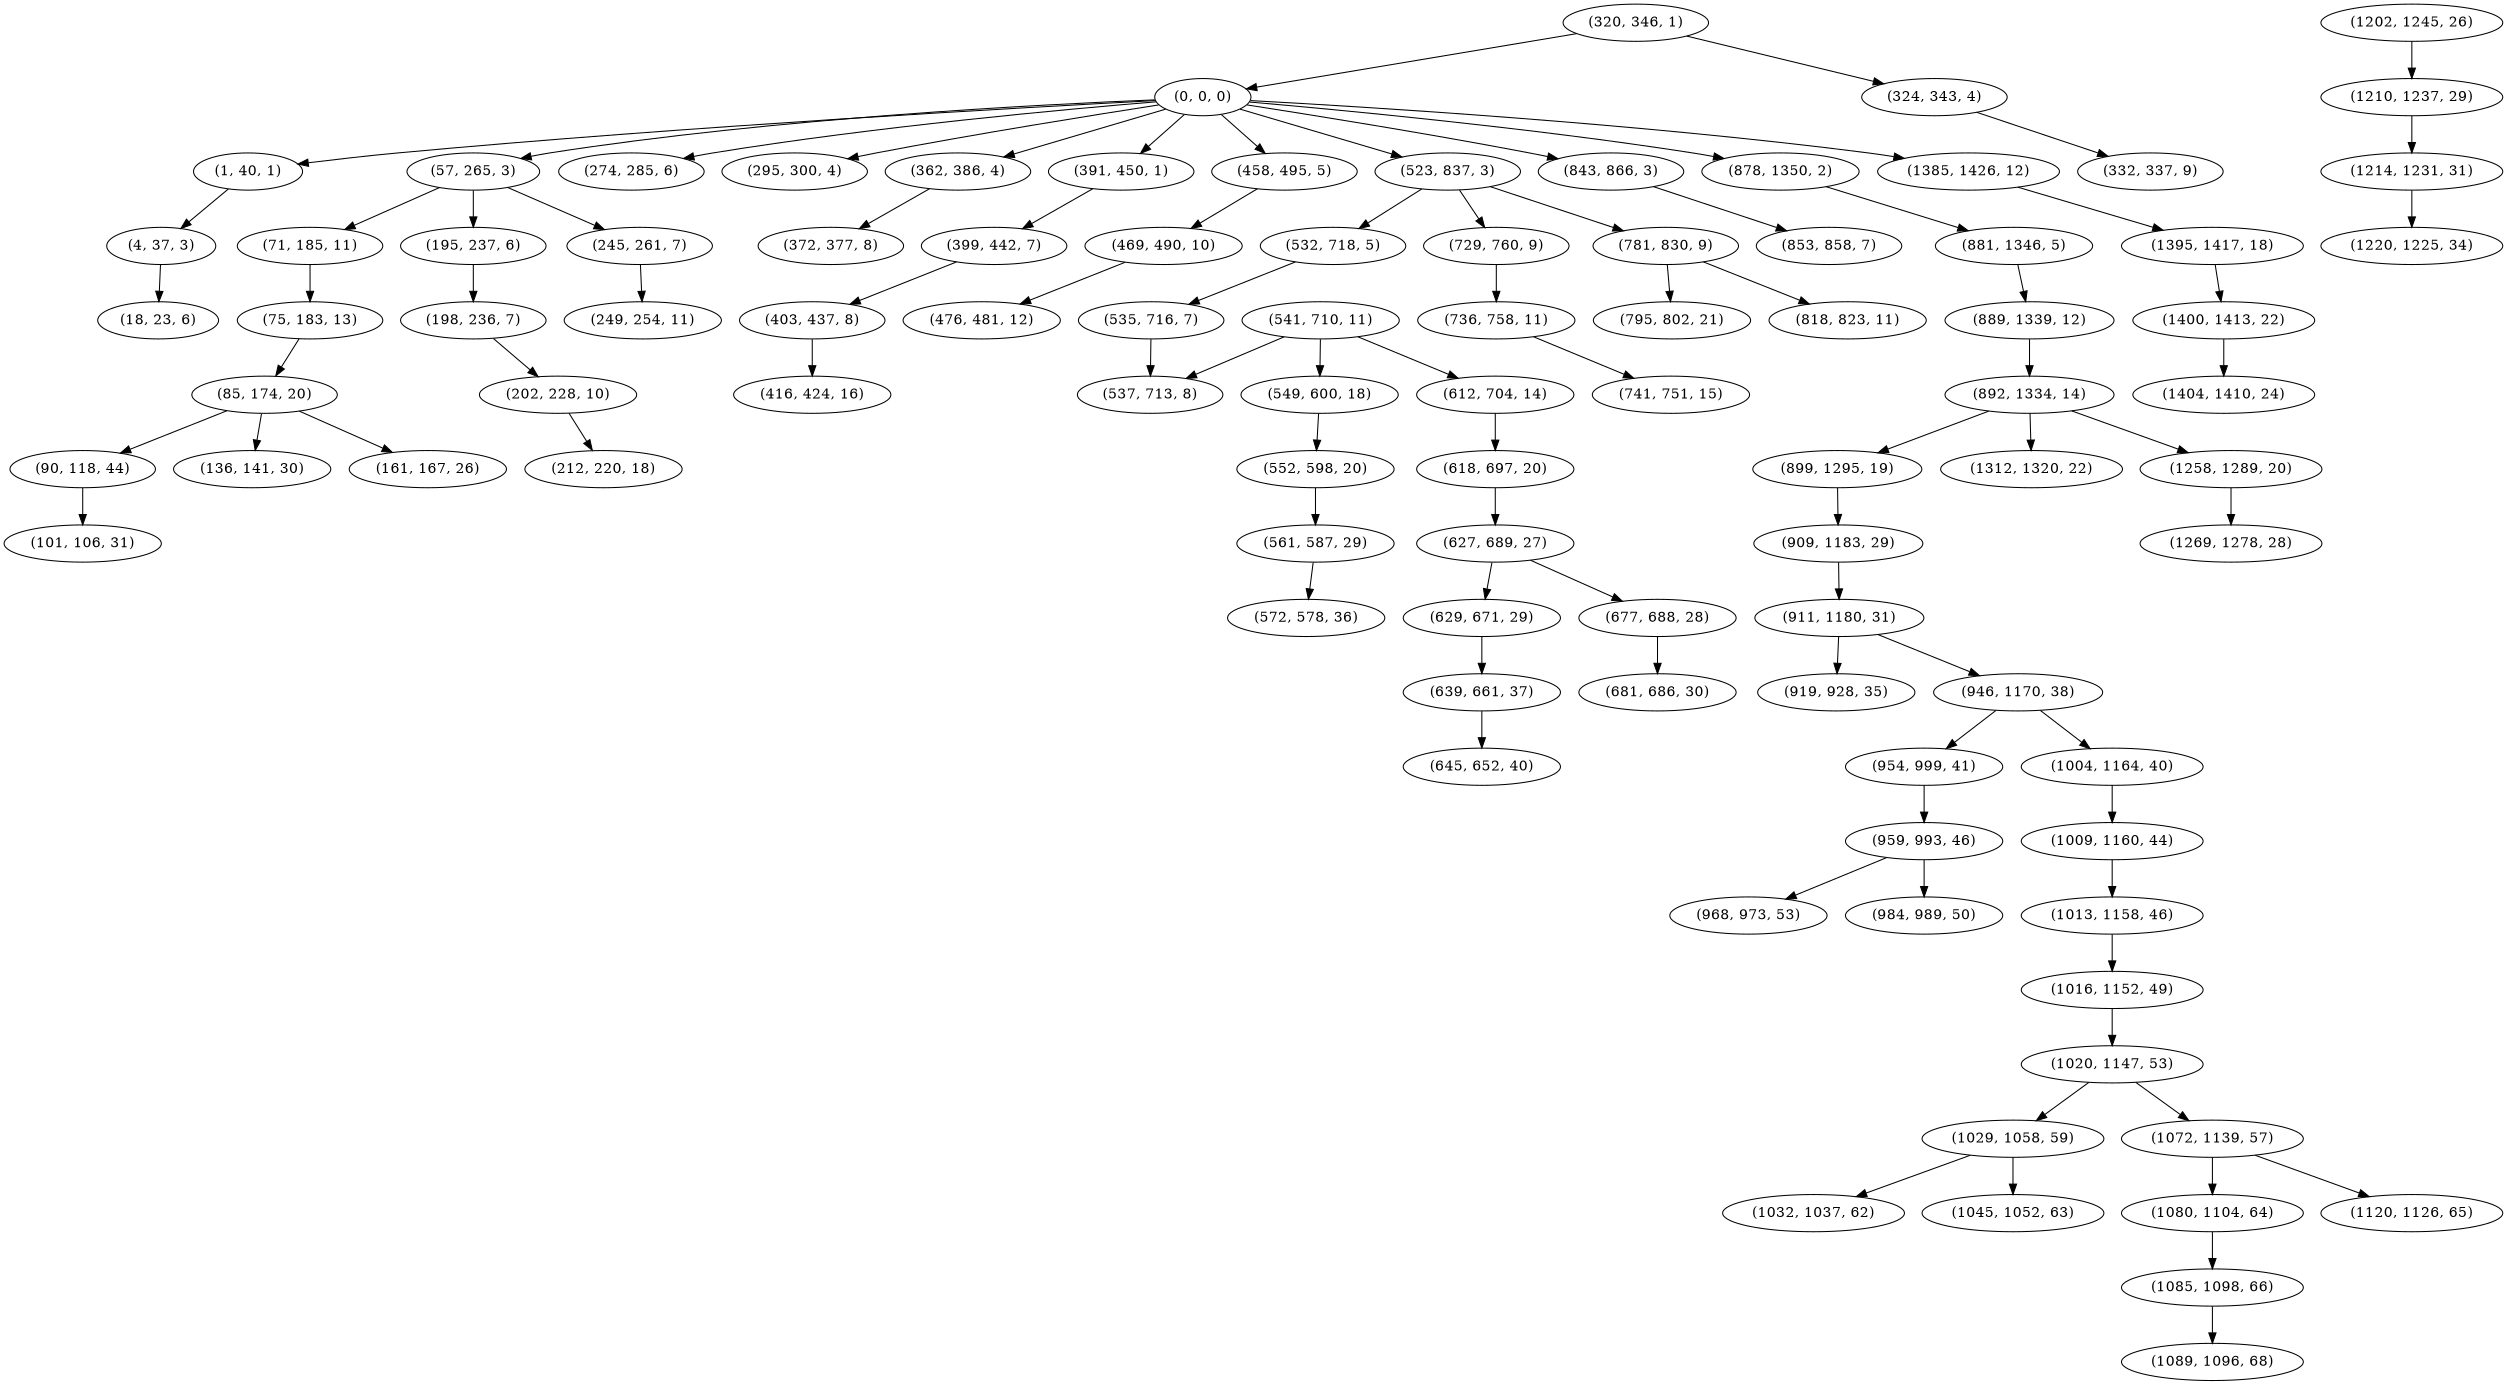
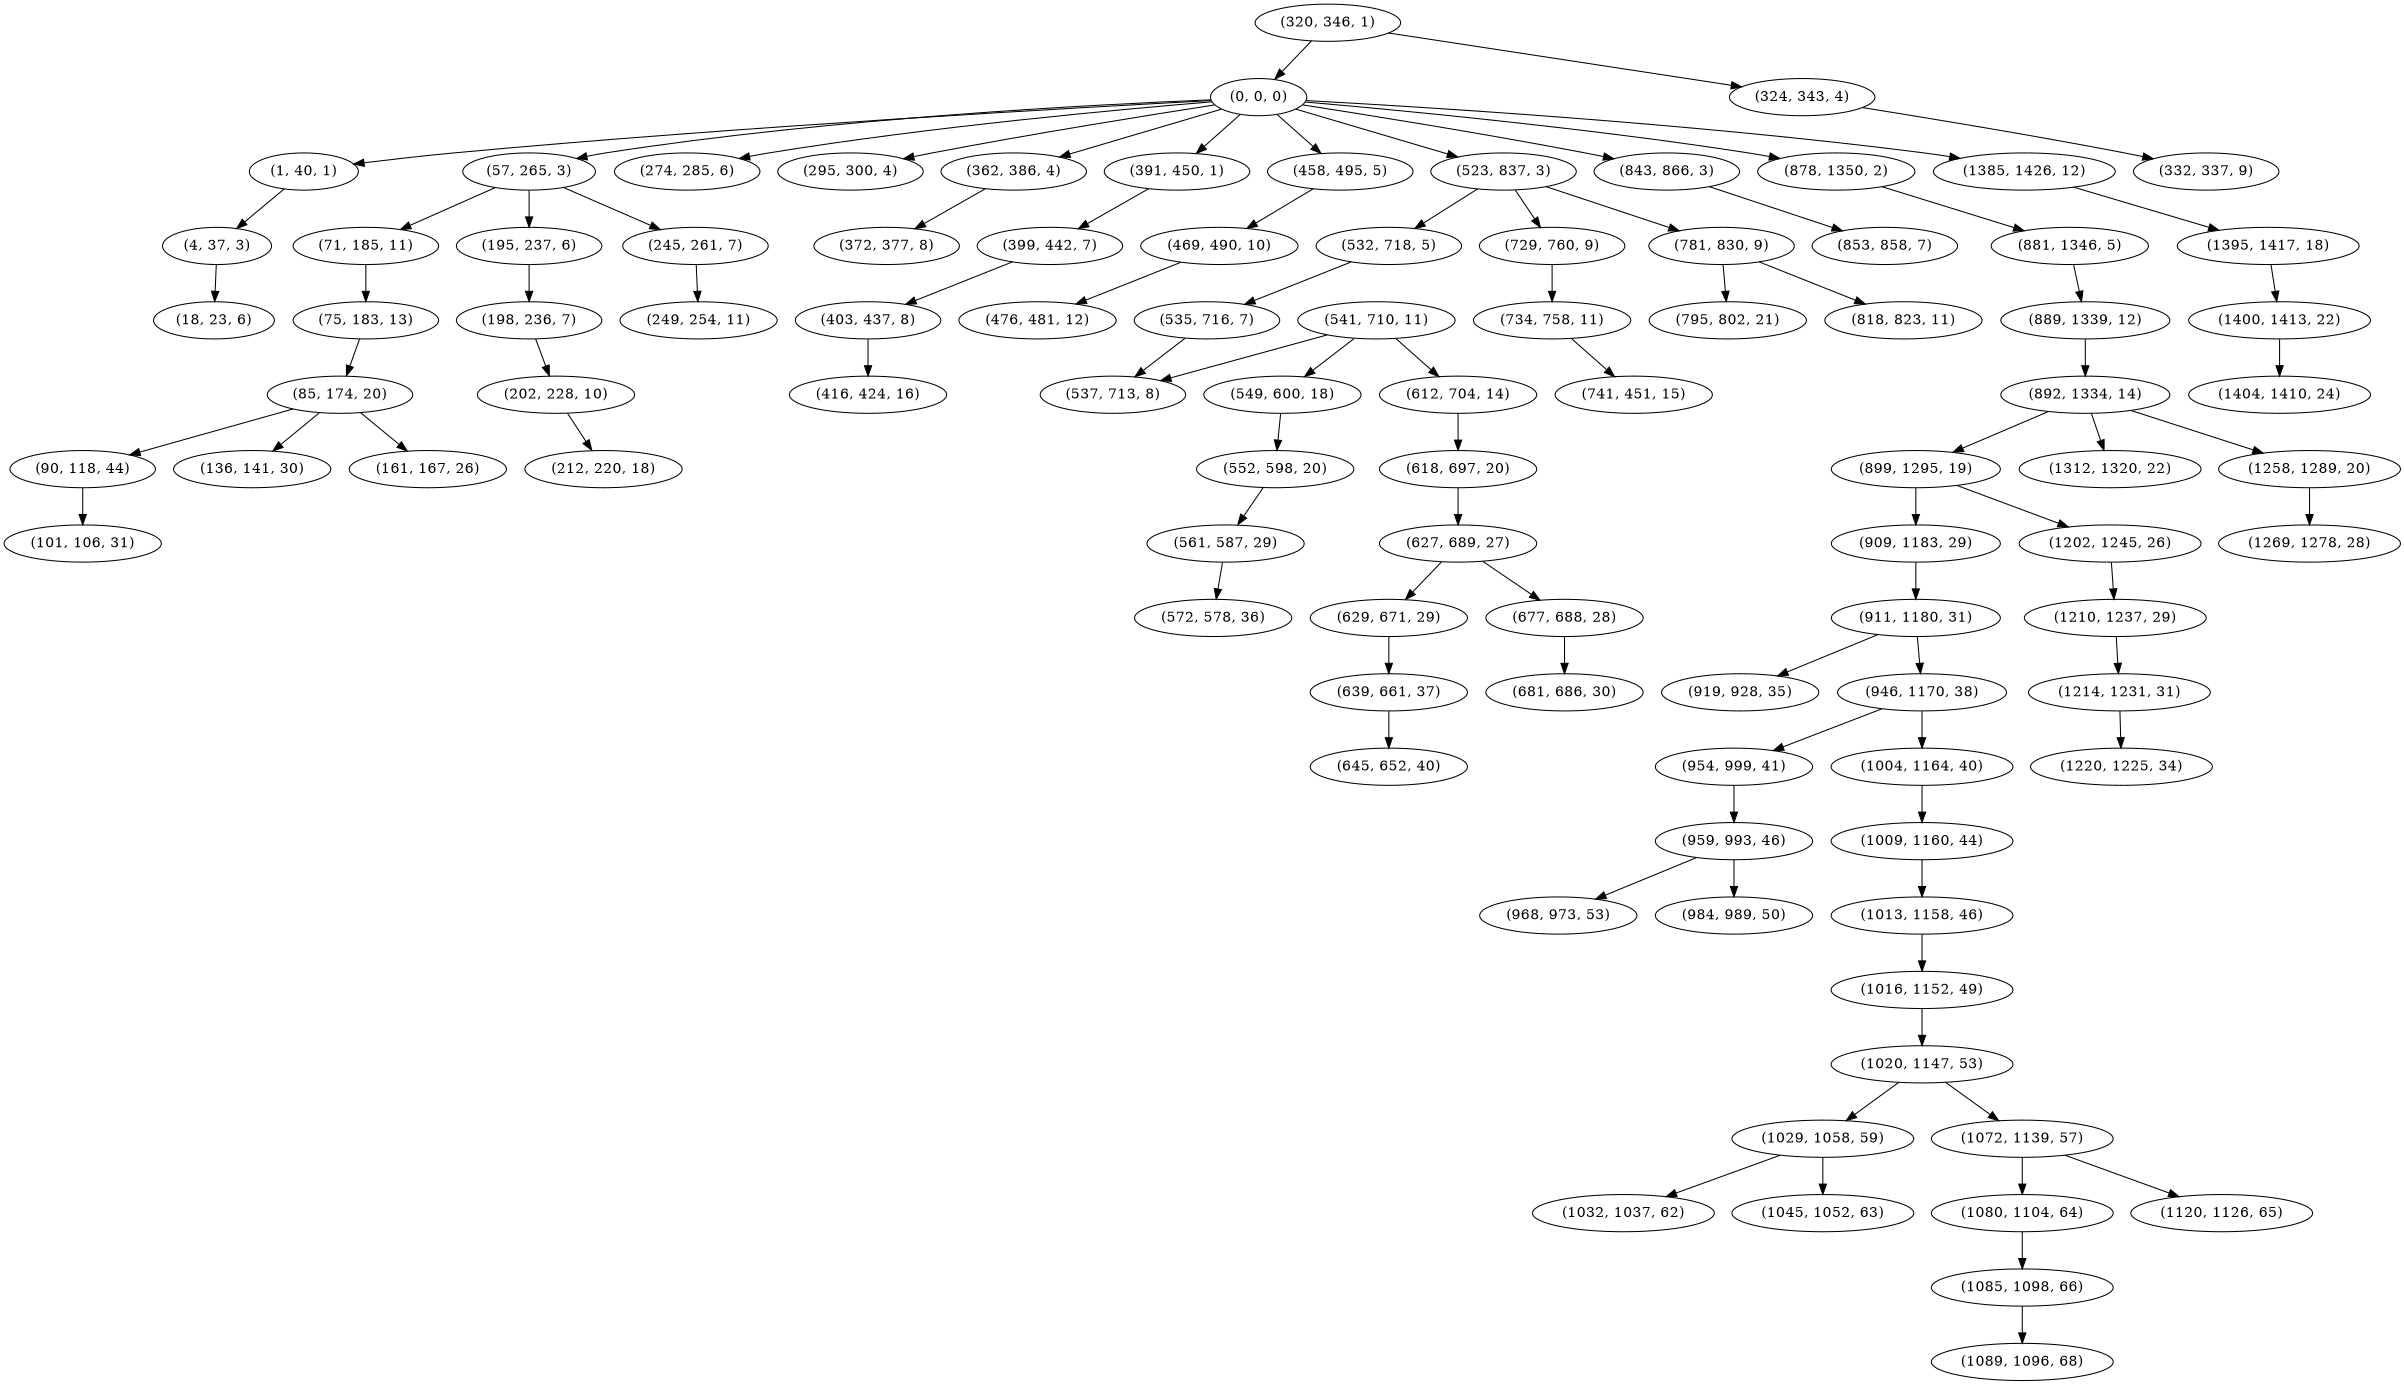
node "(736, 758, 11)": label "(736, 758, 11)" -> "(734, 758, 11)"
node "(741, 751, 15)": label "(741, 751, 15)" -> "(741, 451, 15)"
edge "(899, 1295, 19)" -> "(1202, 1245, 26)": added
